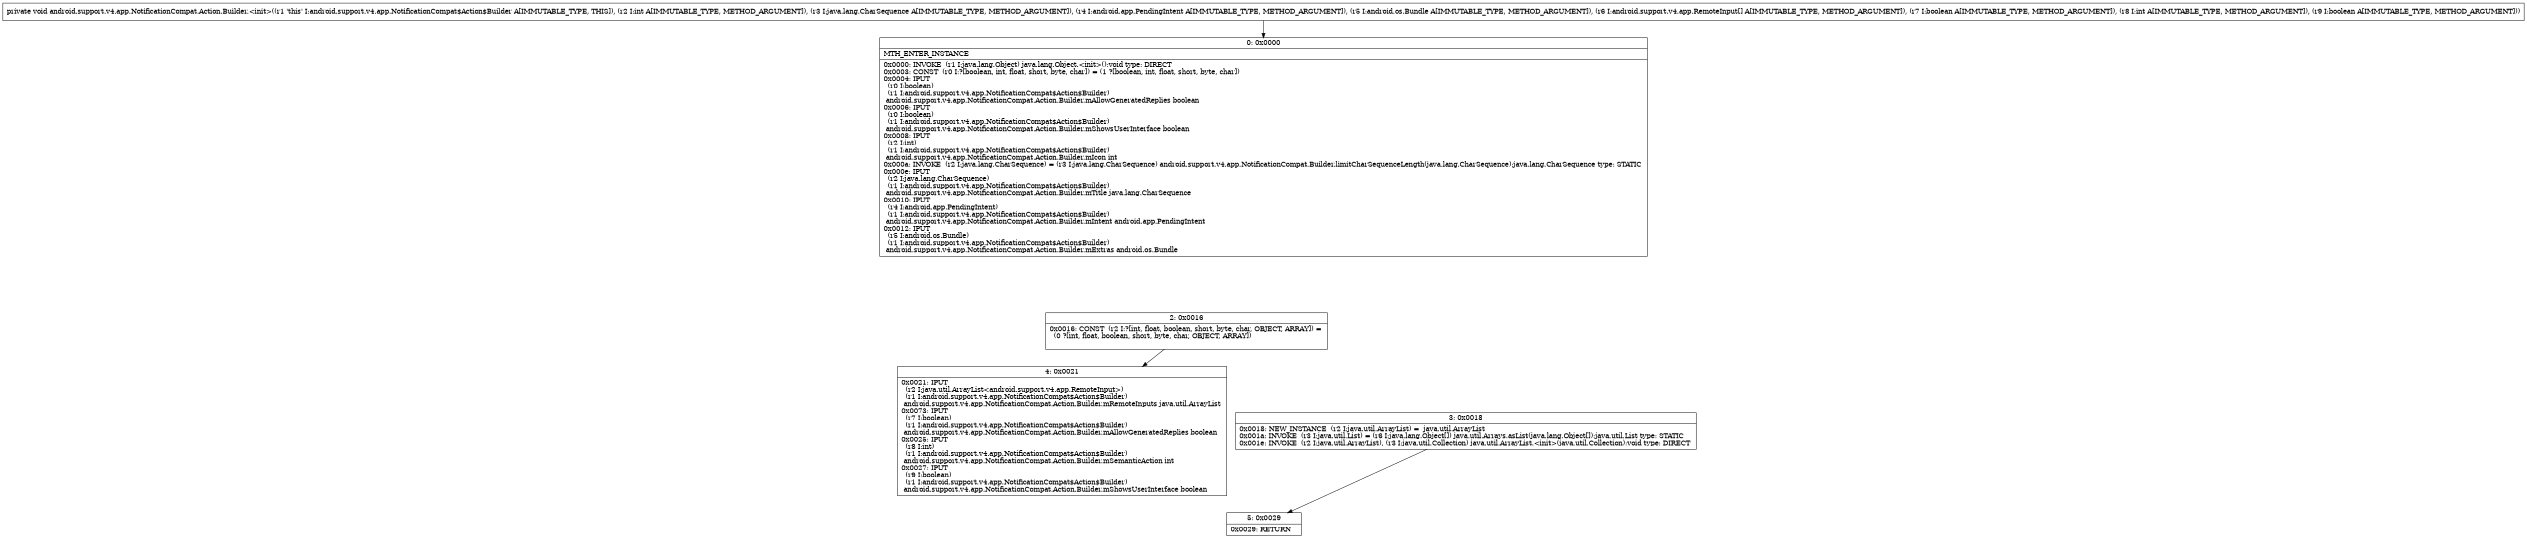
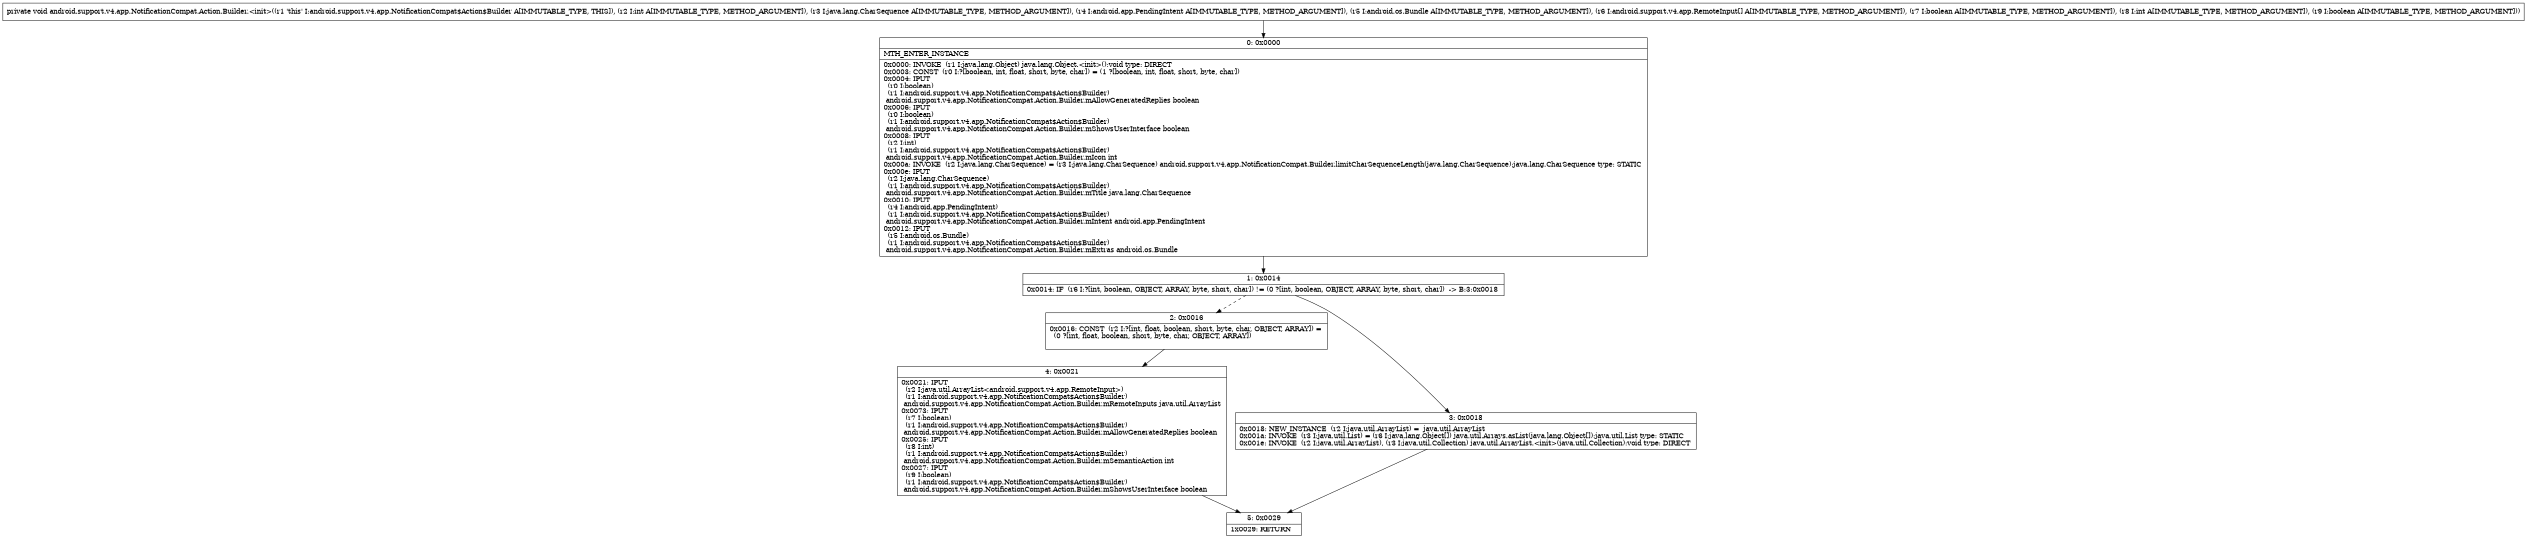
node "1: 0x0014": added
edge "4: 0x0021" -> "5: 0x0029": added
node "5: 0x0029": text "0x0029: RETURN" -> "1x0029: RETURN"
